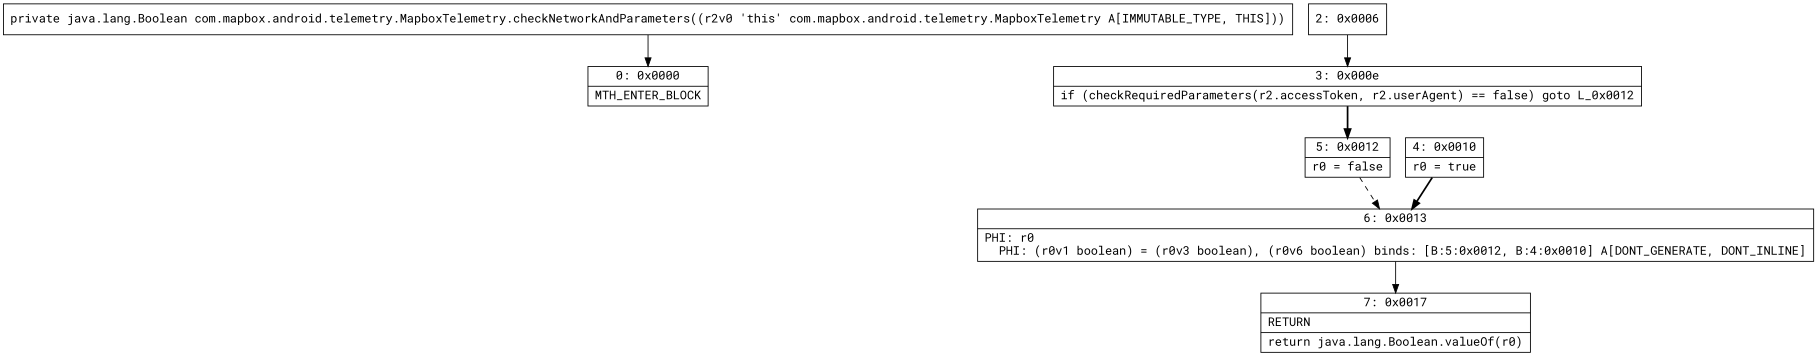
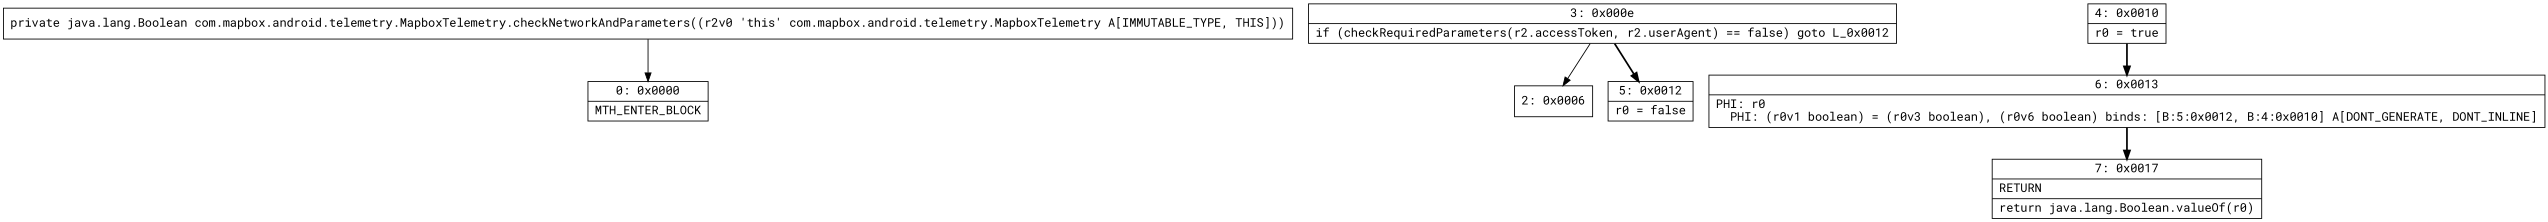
edge "2: 0x0006" -> "3: 0x000e": reversed
edge "5: 0x0012" -> "6: 0x0013": removed
edge "6: 0x0013" -> "7: 0x0017": style solid -> bold
